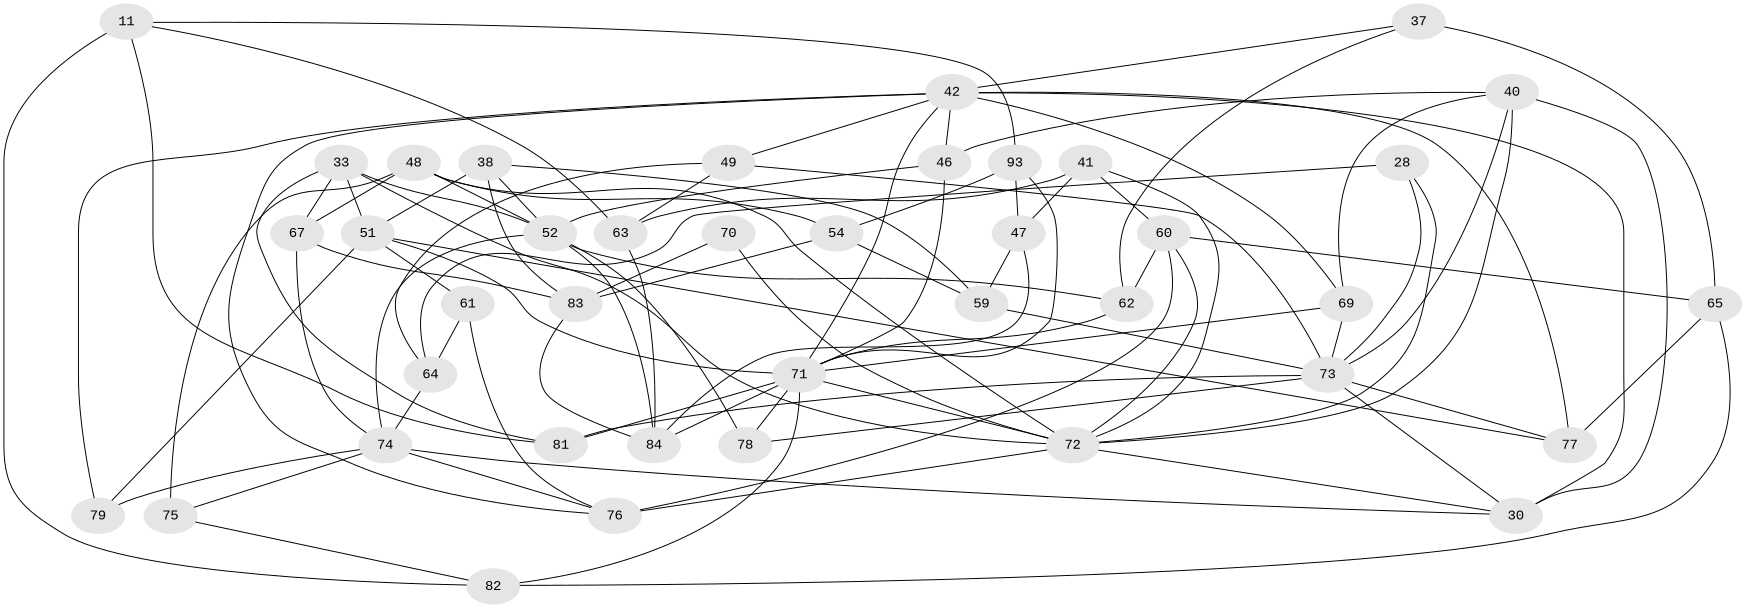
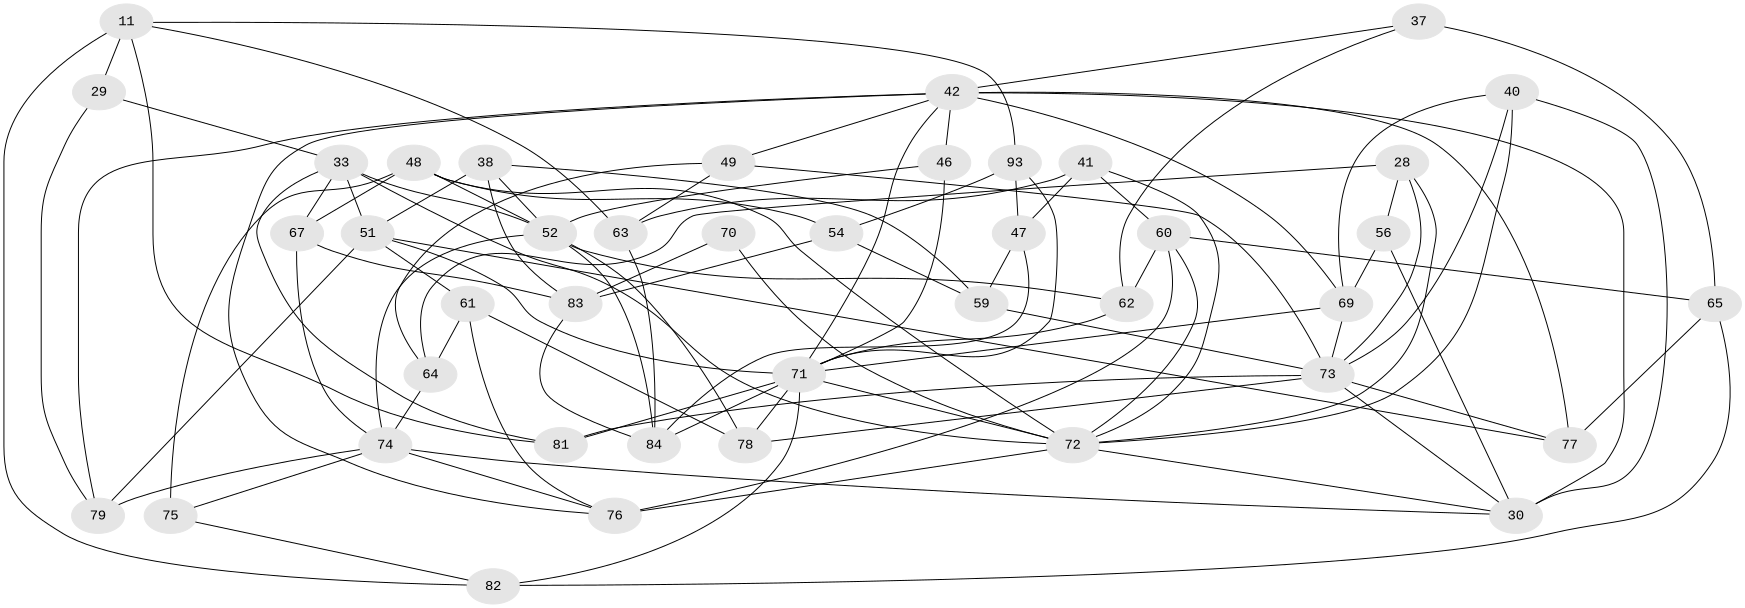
node "29": added
edge "40" -- "46": removed
node "56": added
edge "61" -- "78": added
